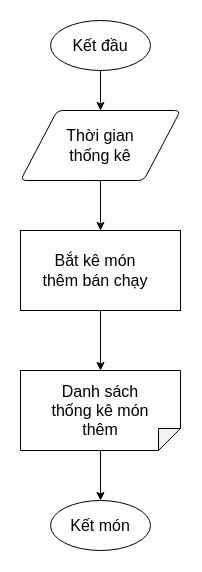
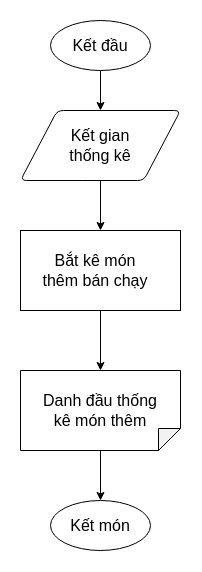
node "Thời gian thống kê": label "Thời gian thống kê" -> "Kết gian thống kê"
node "Danh sách thống kê món thêm": label "Danh sách thống kê món thêm" -> "Danh đầu thống kê món thêm"
